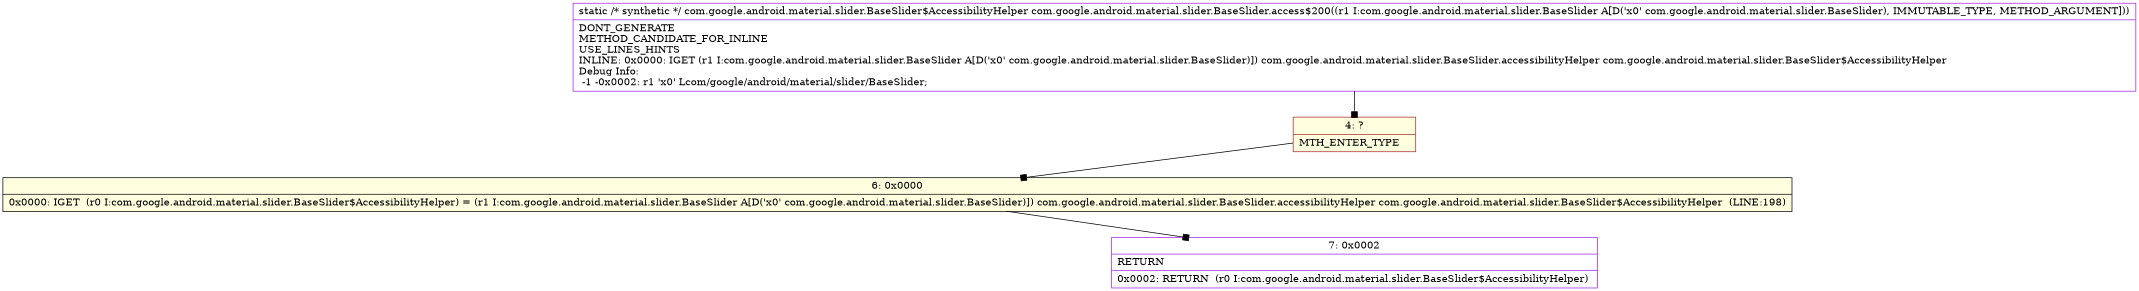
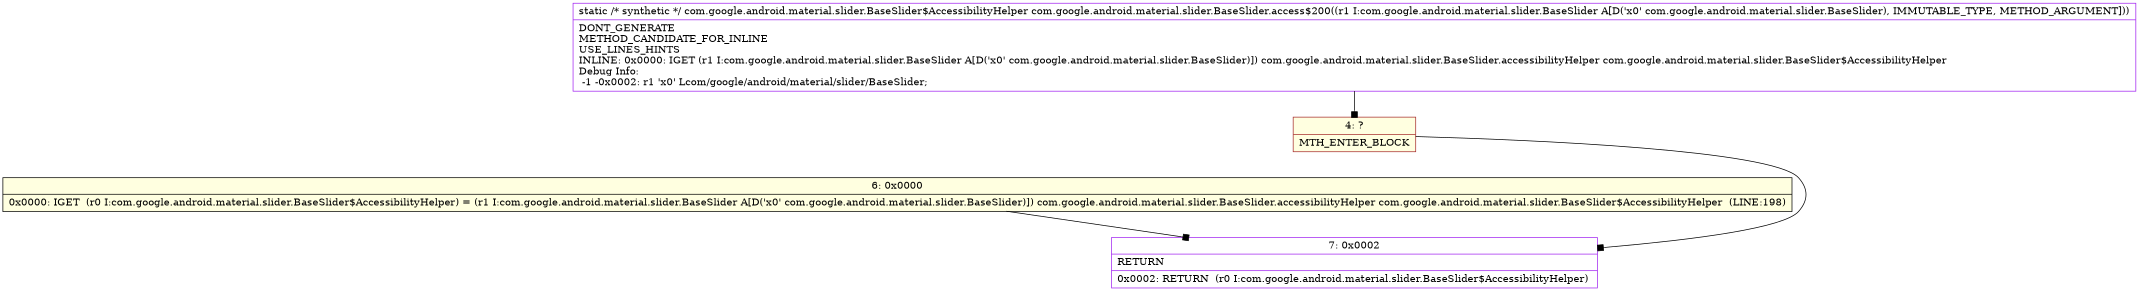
node "4: ?": text "MTH_ENTER_TYPE" -> "MTH_ENTER_BLOCK"
edge "4: ?" -> "6: 0x0000": now "4: ?" -> "7: 0x0002"
